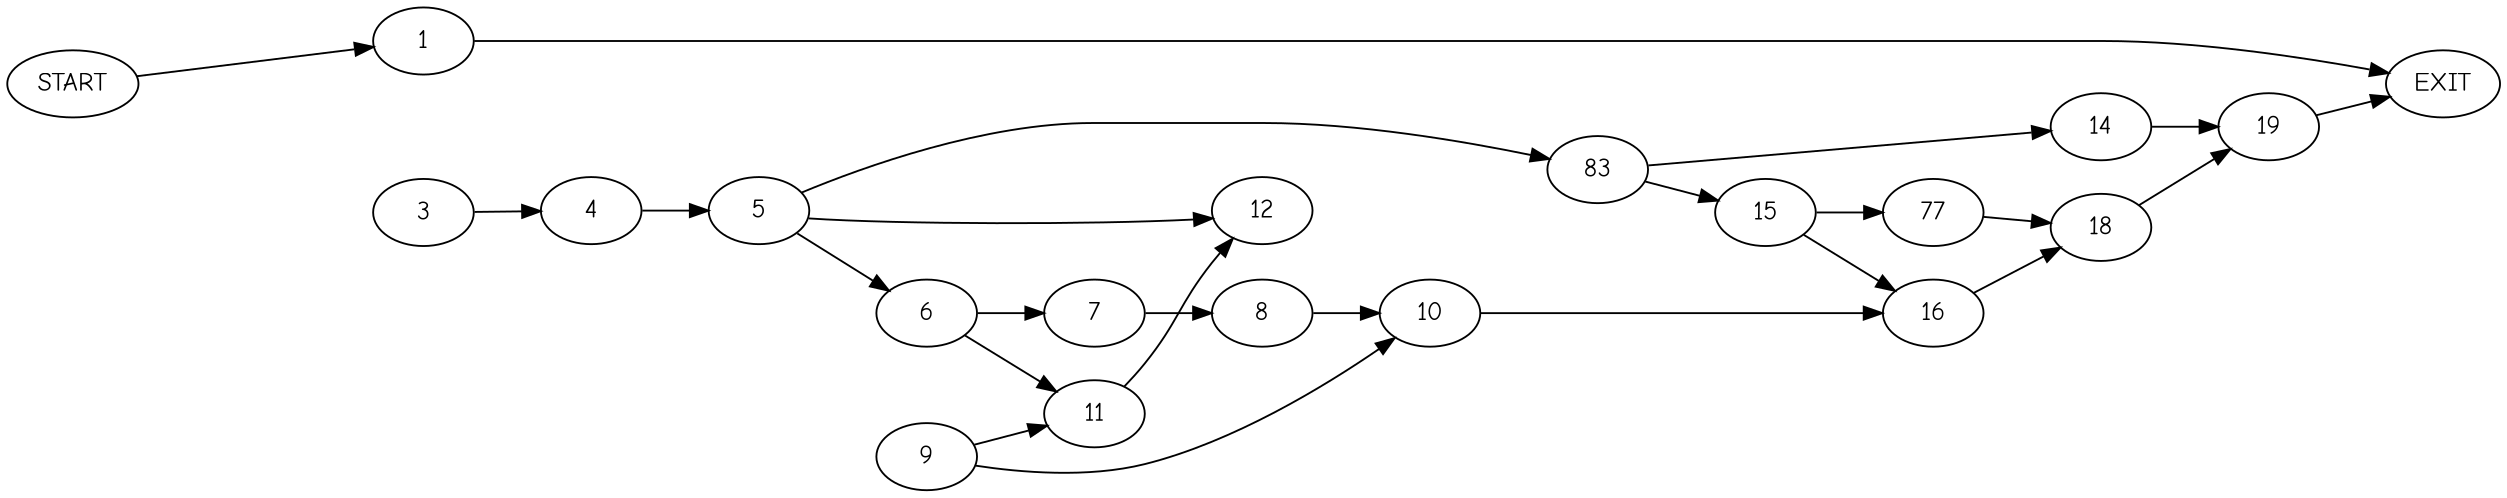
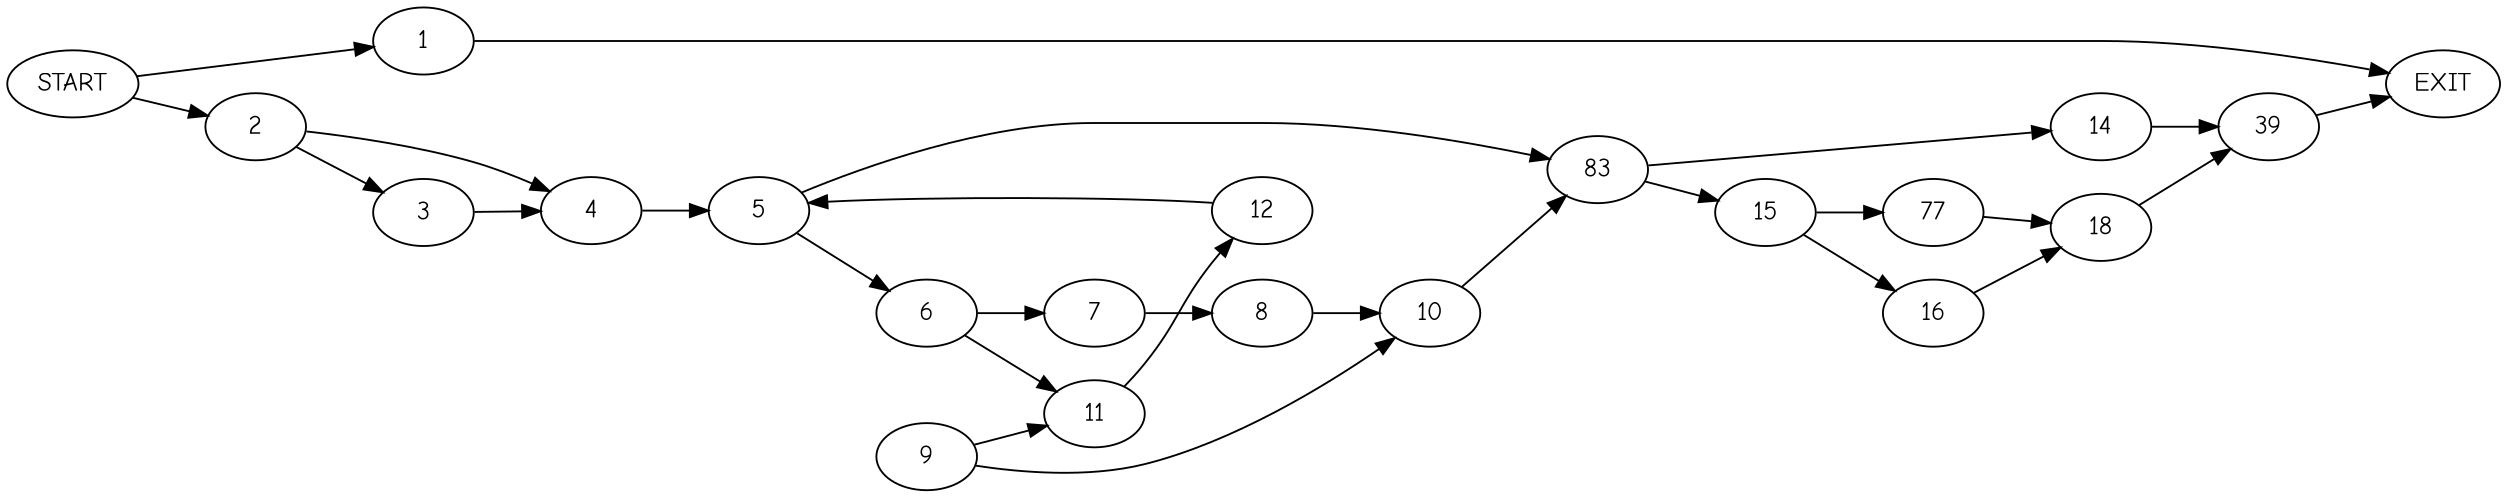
node "2": added
node "19": label "19" -> "39"
edge "5" -> "12": reversed
edge "10" -> "16": now "10" -> "83"
